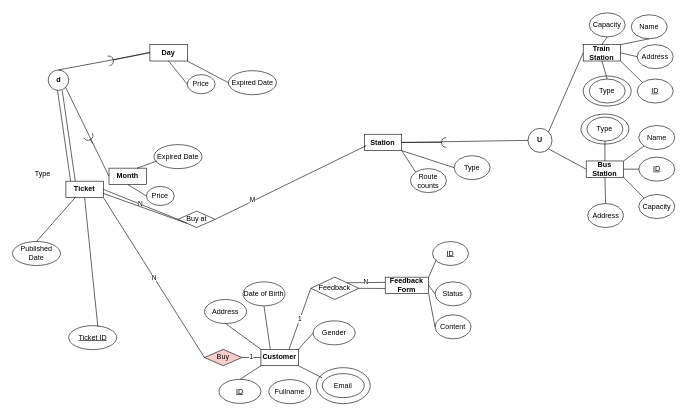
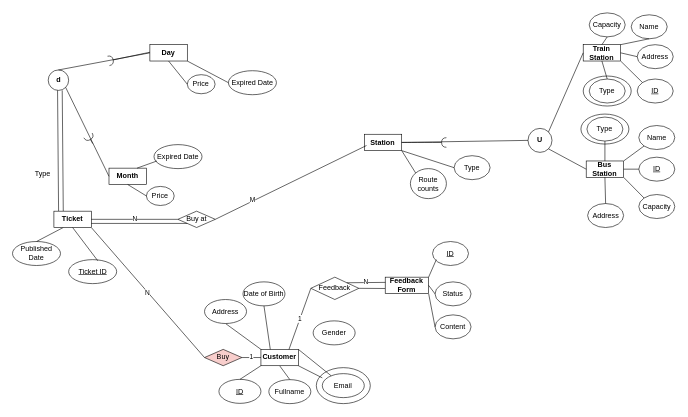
node "Route counts": size 36x24 -> 36x30
node "Ticket": moved (84, 189) -> (72, 219)
node "Ticket ID": moved (92, 338) -> (92, 272)
edge "Gender" -- "Customer": now "Email" -- "Customer"
edge "Customer" -- "Fullname": added
